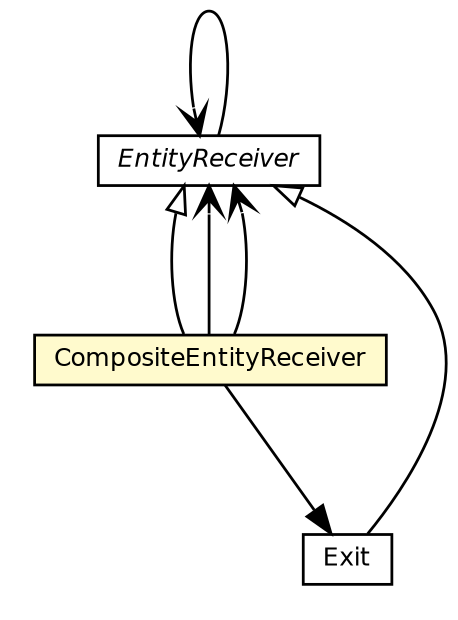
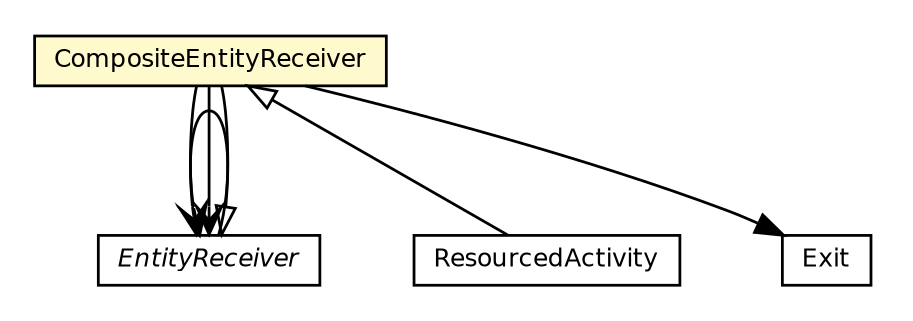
node "ResourcedActivity": added
edge "Exit" -> "EntityReceiver": removed
